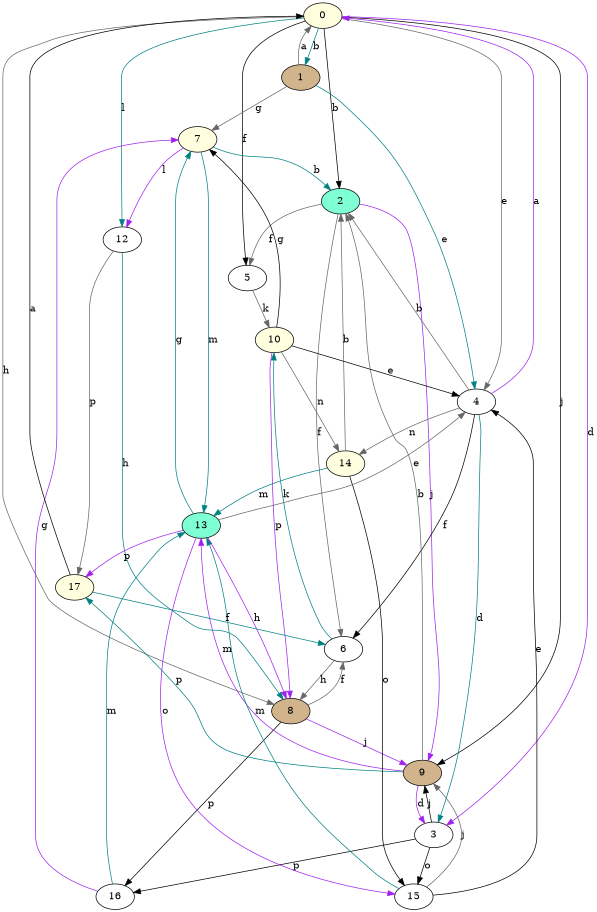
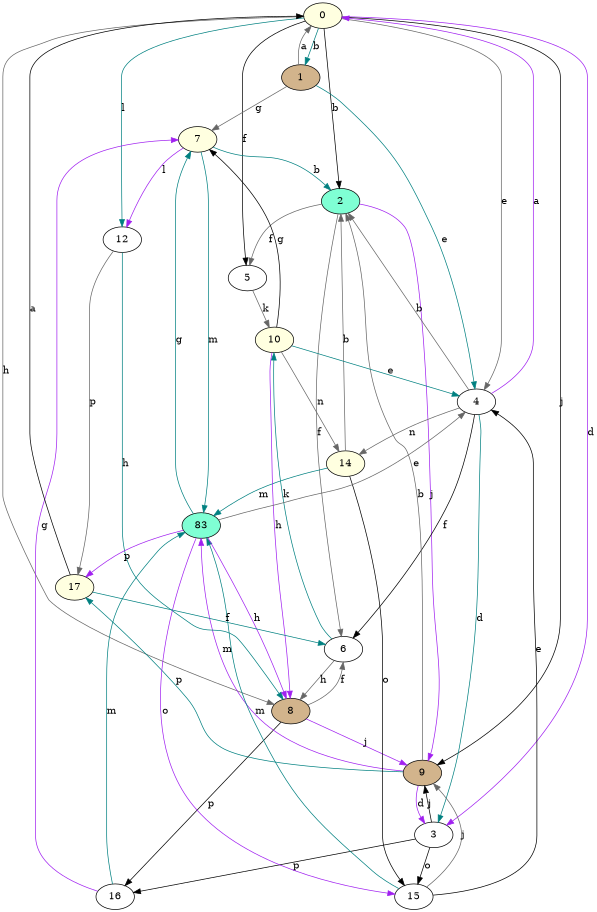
edge "10" -> "4": color black -> teal
node "13": label "13" -> "83"
edge "10" -> "8": label "p" -> "h"
